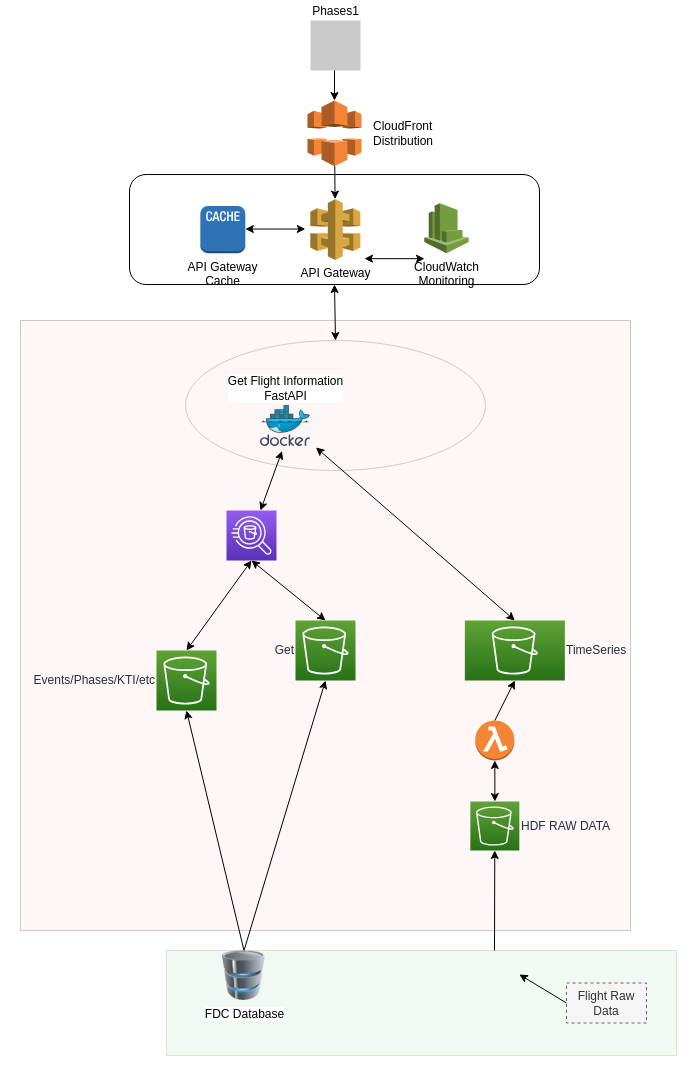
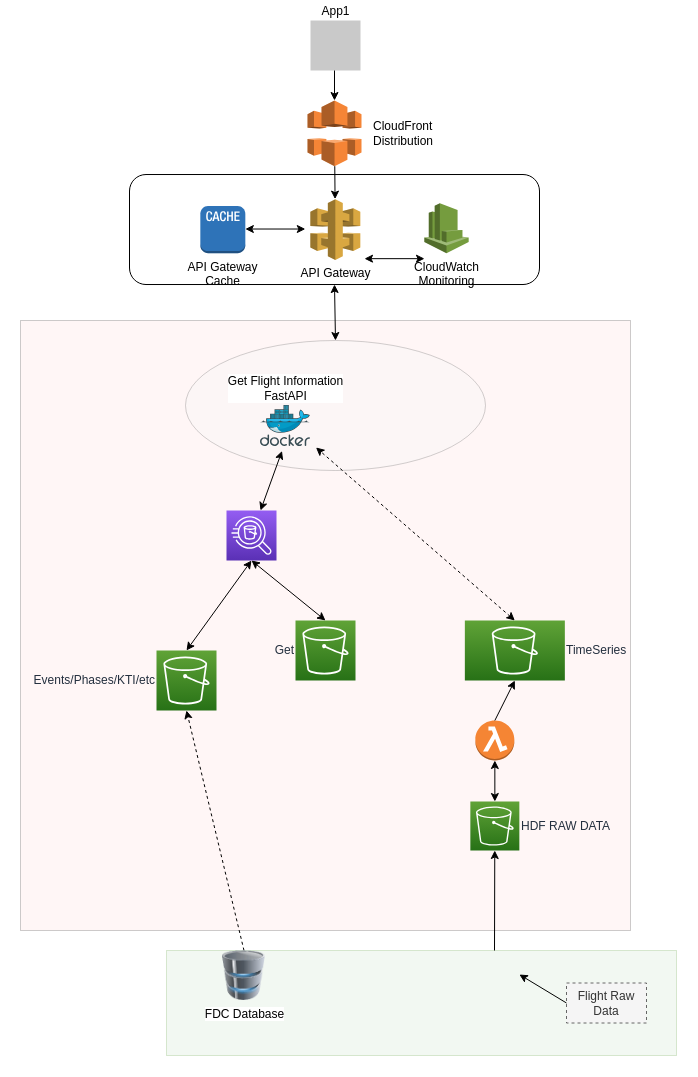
node "Phases1": label "Phases1" -> "App1"
edge "Get Flight Information FastAPI" -- "TimeSeries": style solid -> dashed
edge "FDC Database" -> "Get": removed
edge "FDC Database" -> "Events/Phases/KTI/etc": style solid -> dashed
